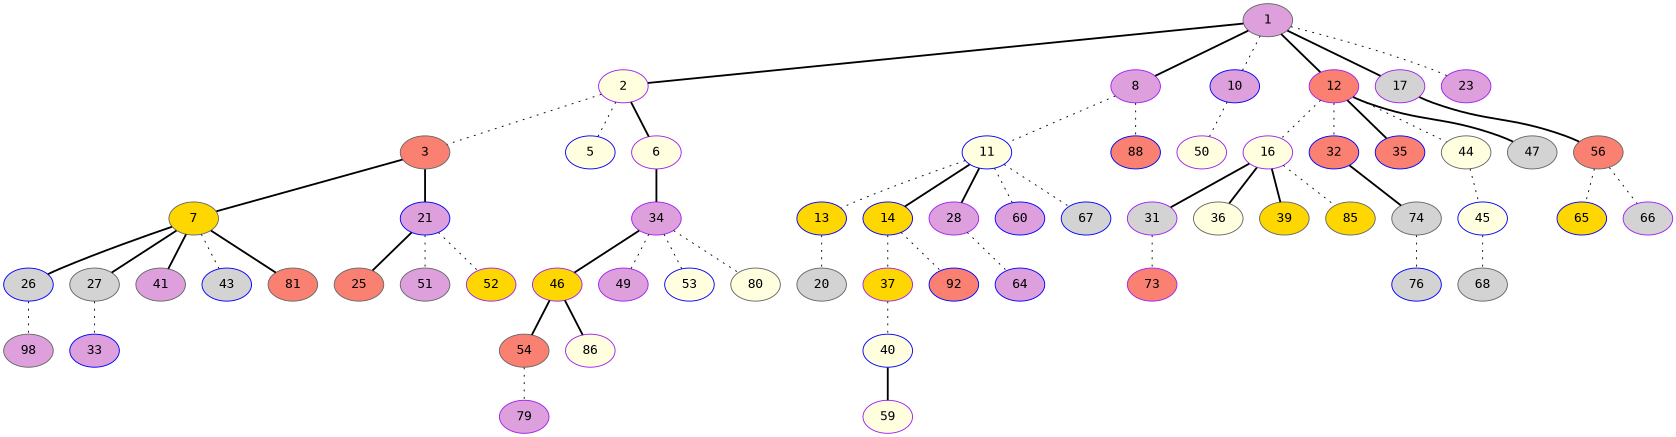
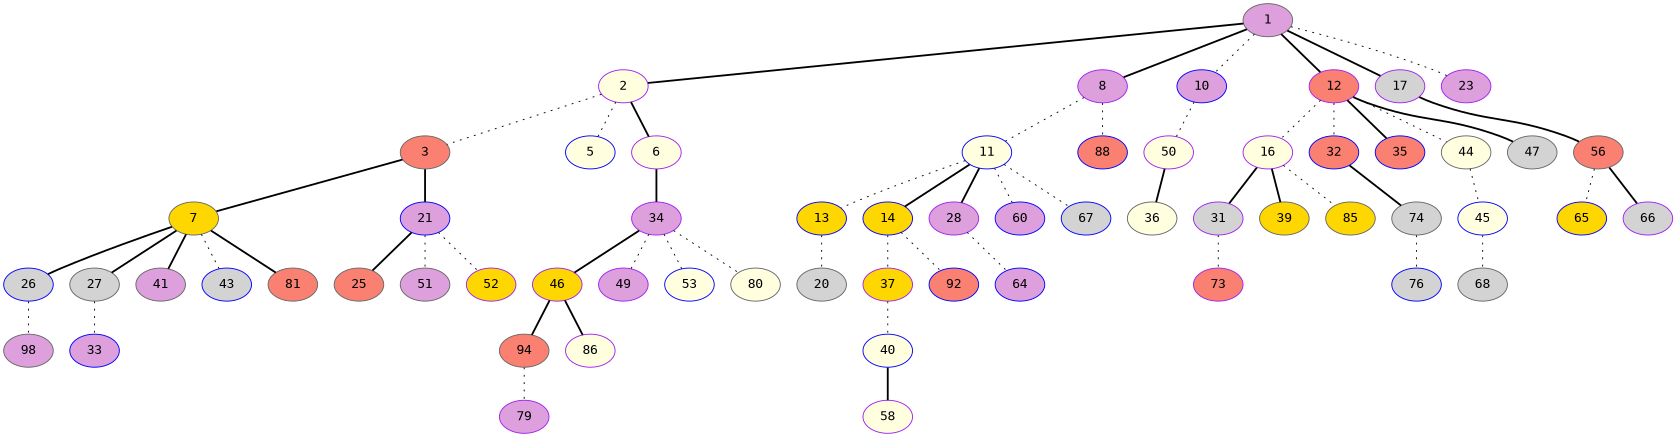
edge "16" -- "36": now "50" -- "36"
edge "56" -- "66": style dotted -> bold
node "54": label "54" -> "94"
node "59": label "59" -> "58"
